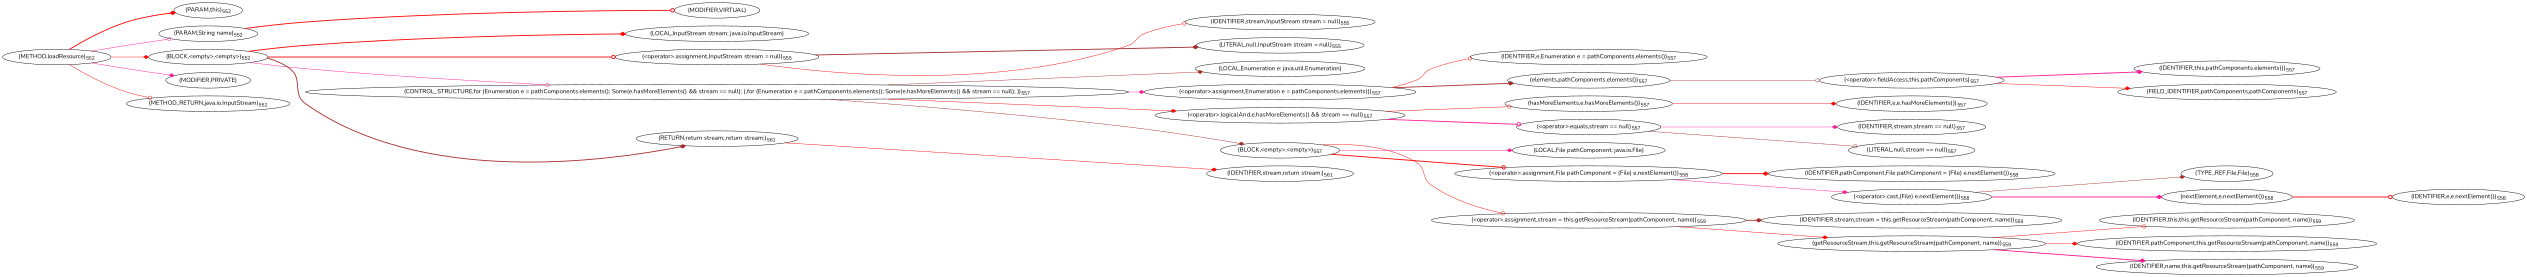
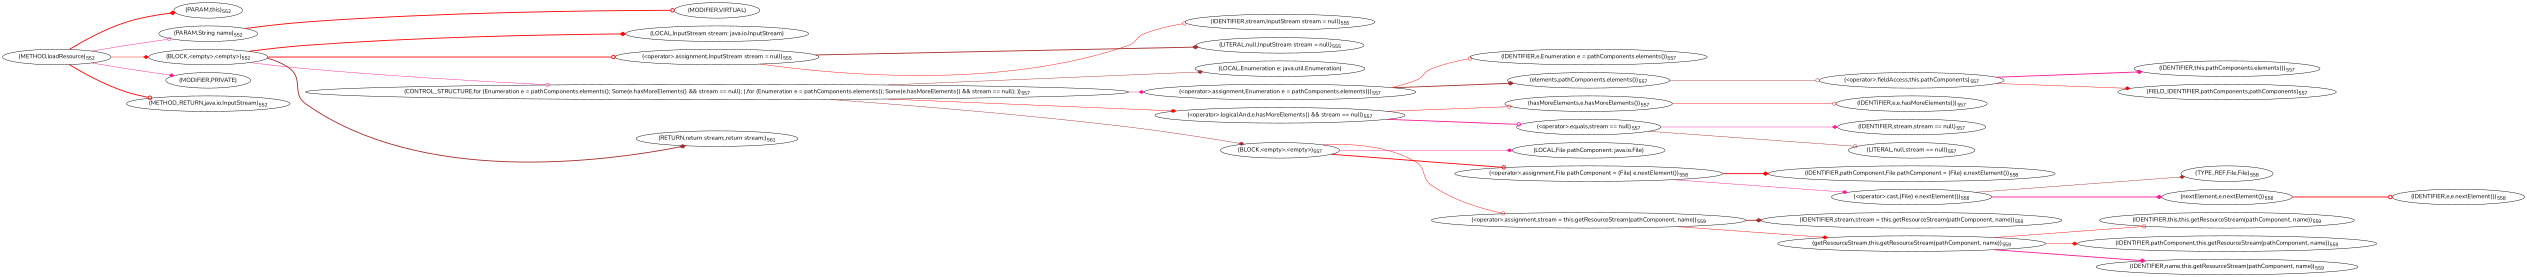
edge "(METHOD,loadResource)" -> "(METHOD_RETURN,java.io.InputStream)": style solid -> bold
edge "(hasMoreElements,e.hasMoreElements())" -> "(IDENTIFIER,e,e.hasMoreElements())": arrowhead diamond -> odot
node "(IDENTIFIER,stream,return stream;)": removed
